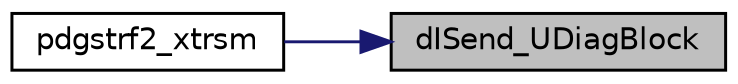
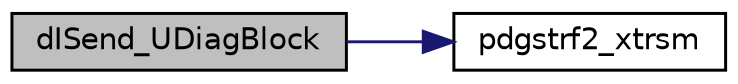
edge "pdgstrf2_xtrsm" -> "dISend_UDiagBlock": reversed
